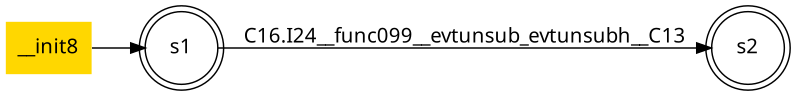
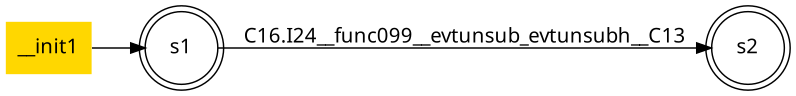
node "__init8": label "__init8" -> "__init1"
